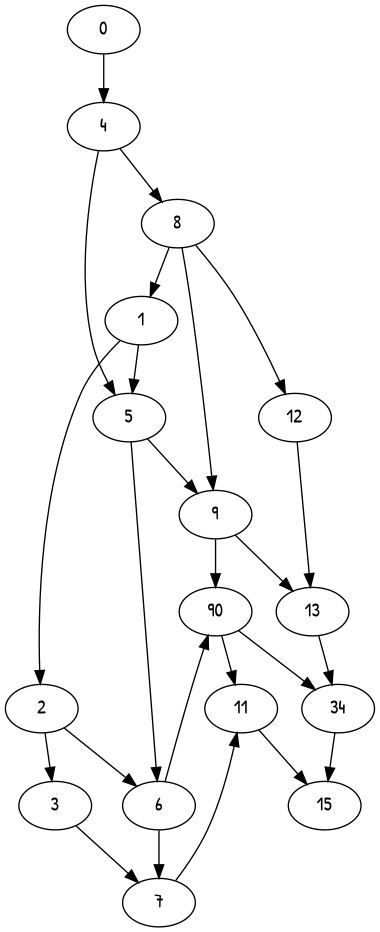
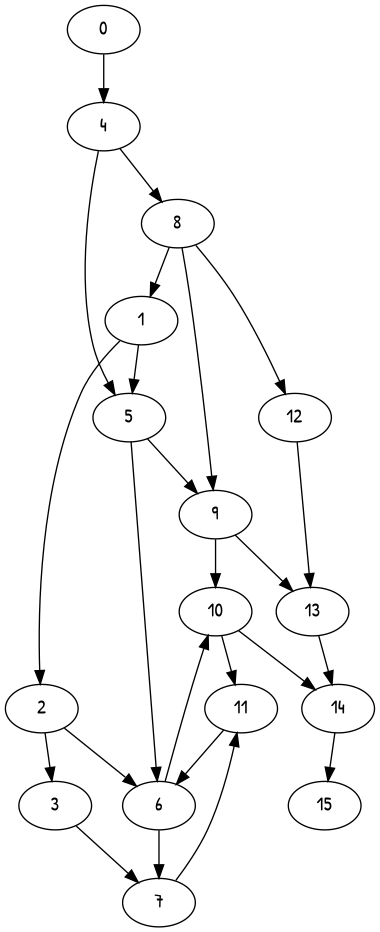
node "90": label "90" -> "10"
node "34": label "34" -> "14"
edge "11" -> "15": now "11" -> "6"
